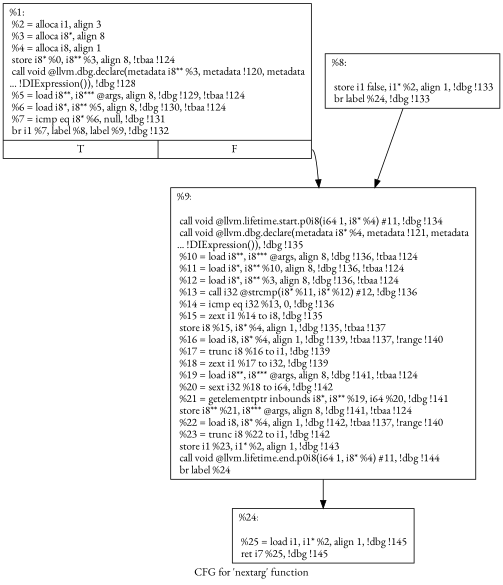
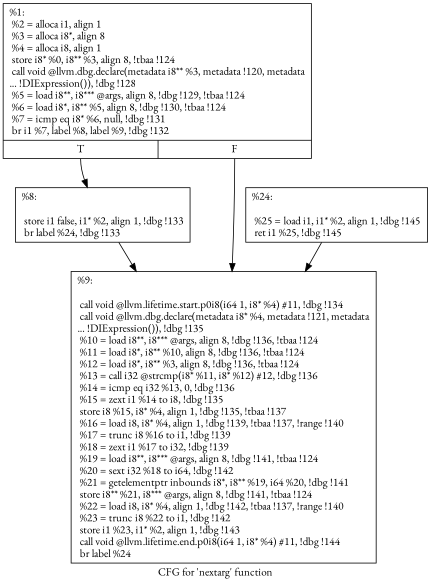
node "%1:": text "%2 = alloca i1, align 3" -> "%2 = alloca i1, align 1"
edge "%1:" -> "%8:": added
edge "%9:" -> "%24:": reversed
node "%24:": text "ret i7 %25, !dbg !145" -> "ret i1 %25, !dbg !145"
